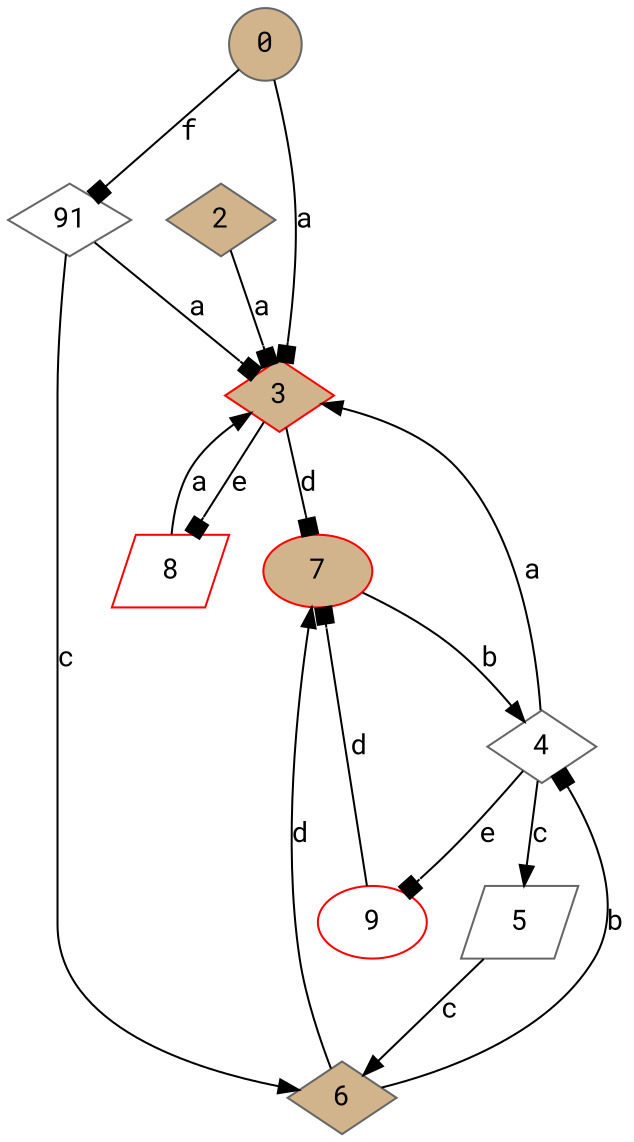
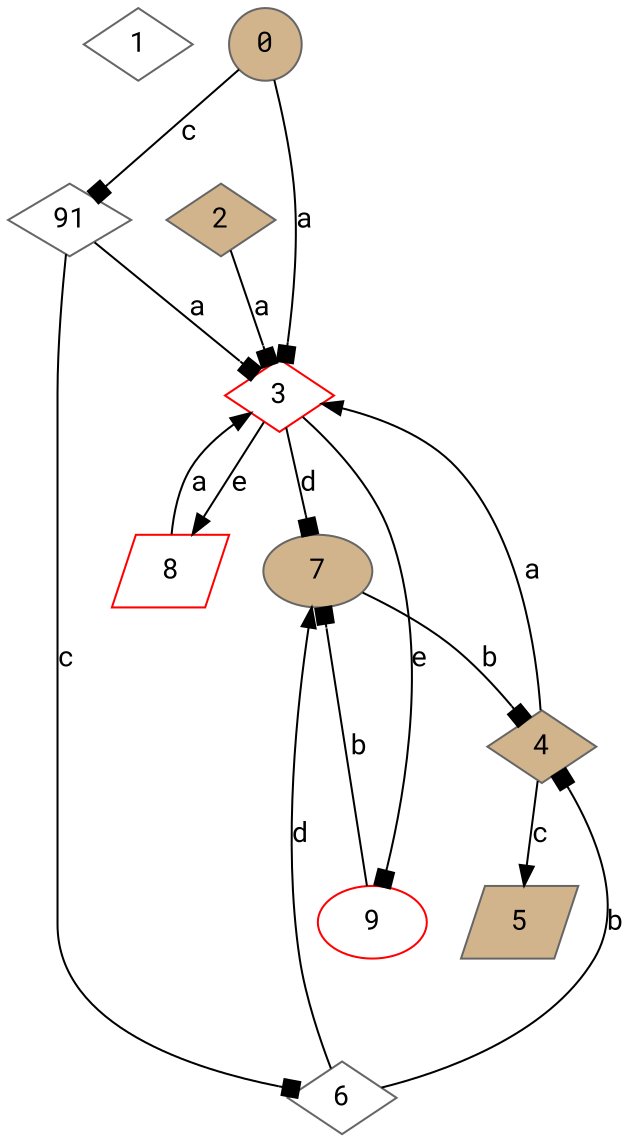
node "1": added
edge "0" -> "91": label "f" -> "c"
node "3": fillcolor tan -> white
edge "3" -> "8": arrowhead box -> normal
node "7": color red -> gray40
edge "7" -> "4": arrowhead normal -> box
edge "91" -> "6": arrowhead normal -> box
edge "9" -> "7": label "d" -> "b"
node "4": fillcolor white -> tan
edge "4" -> "9": now "3" -> "9"
node "5": fillcolor white -> tan
edge "5" -> "6": removed, label "c"
node "6": fillcolor tan -> white
